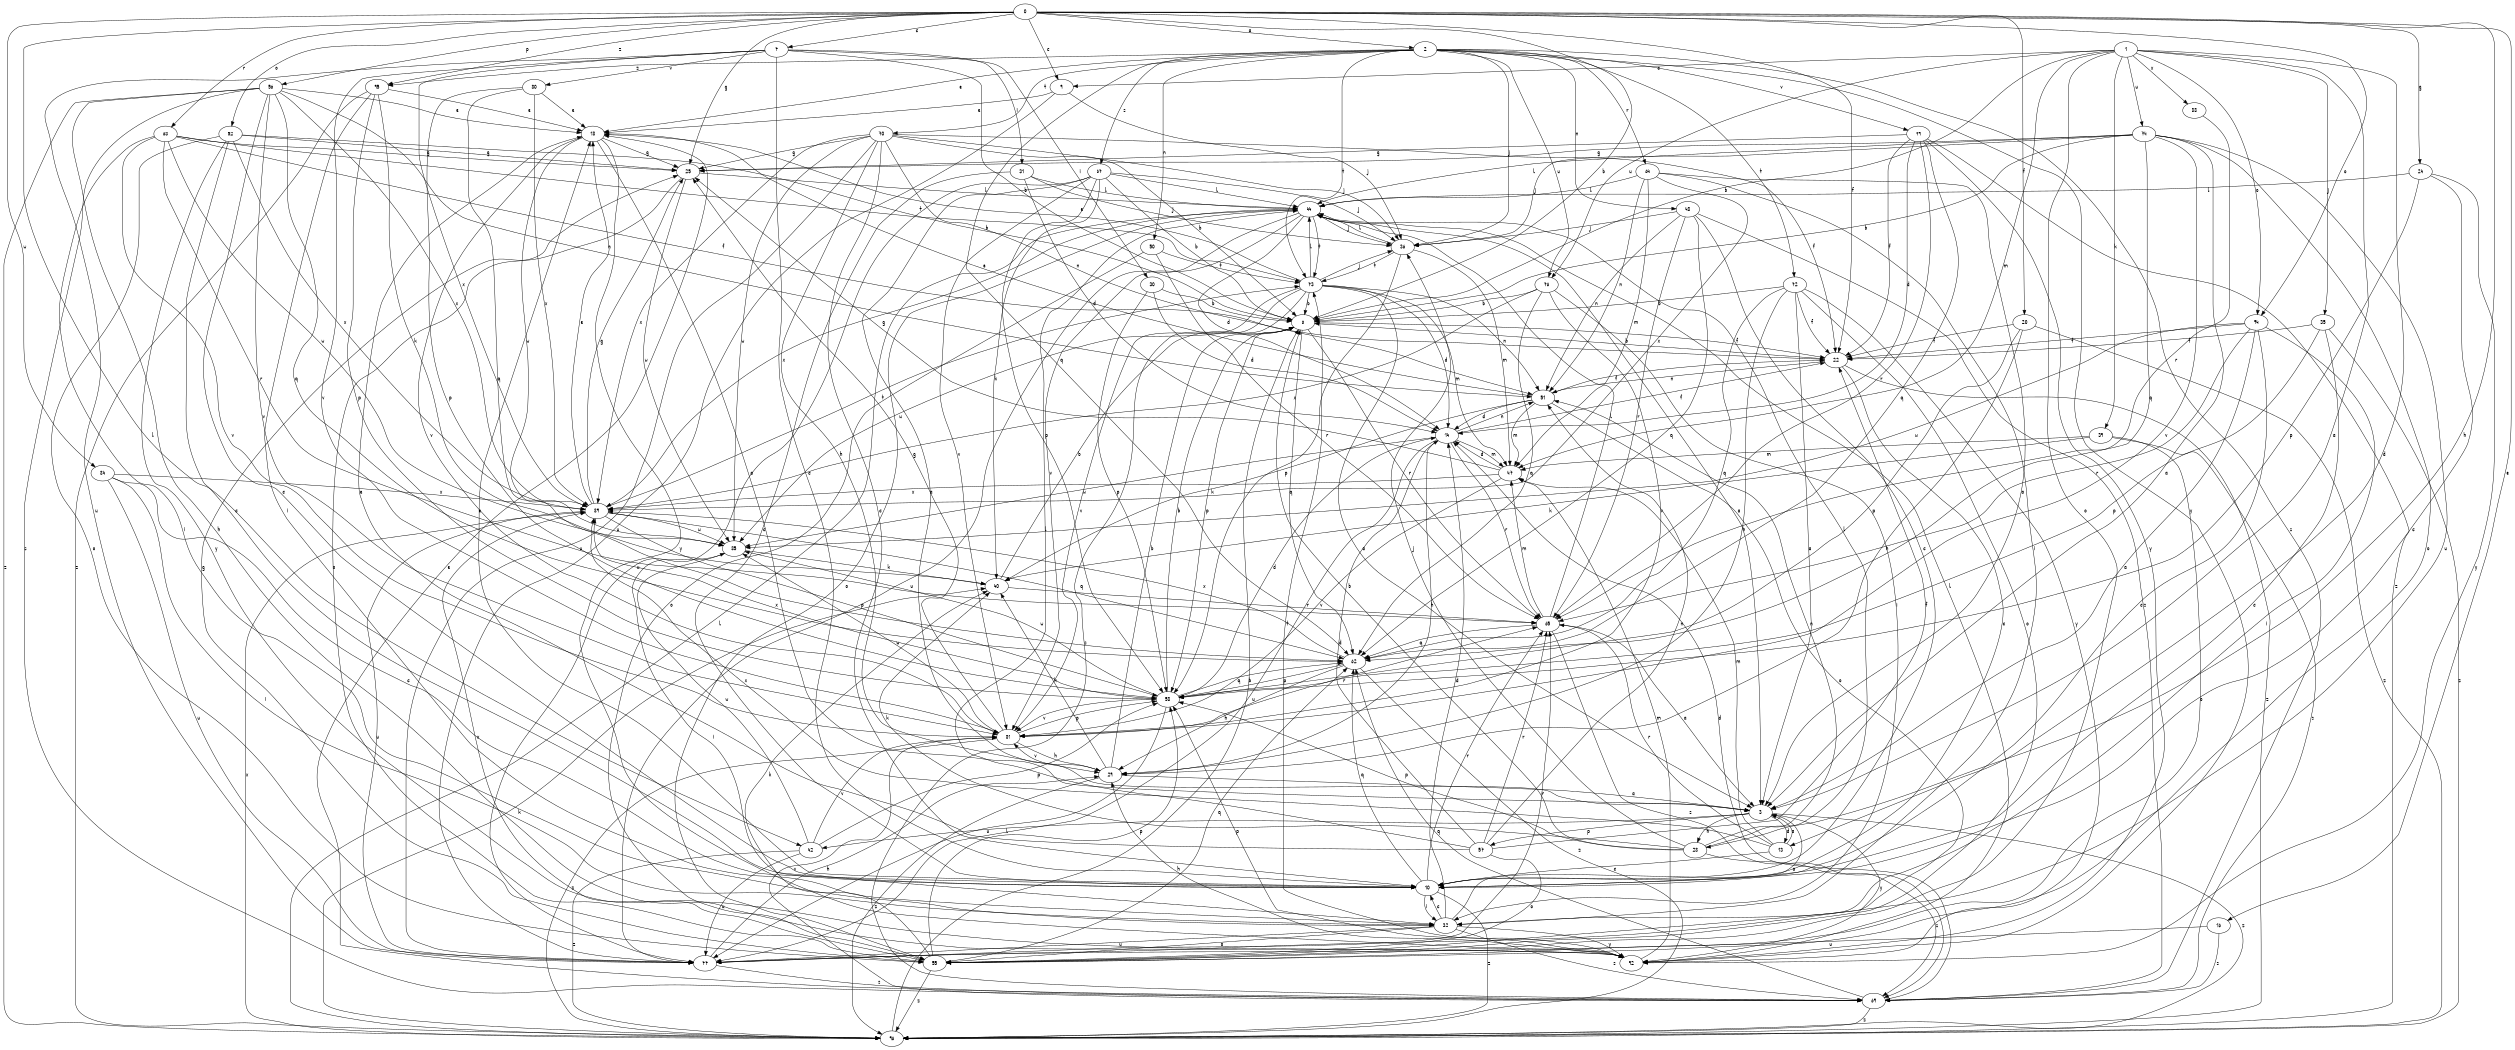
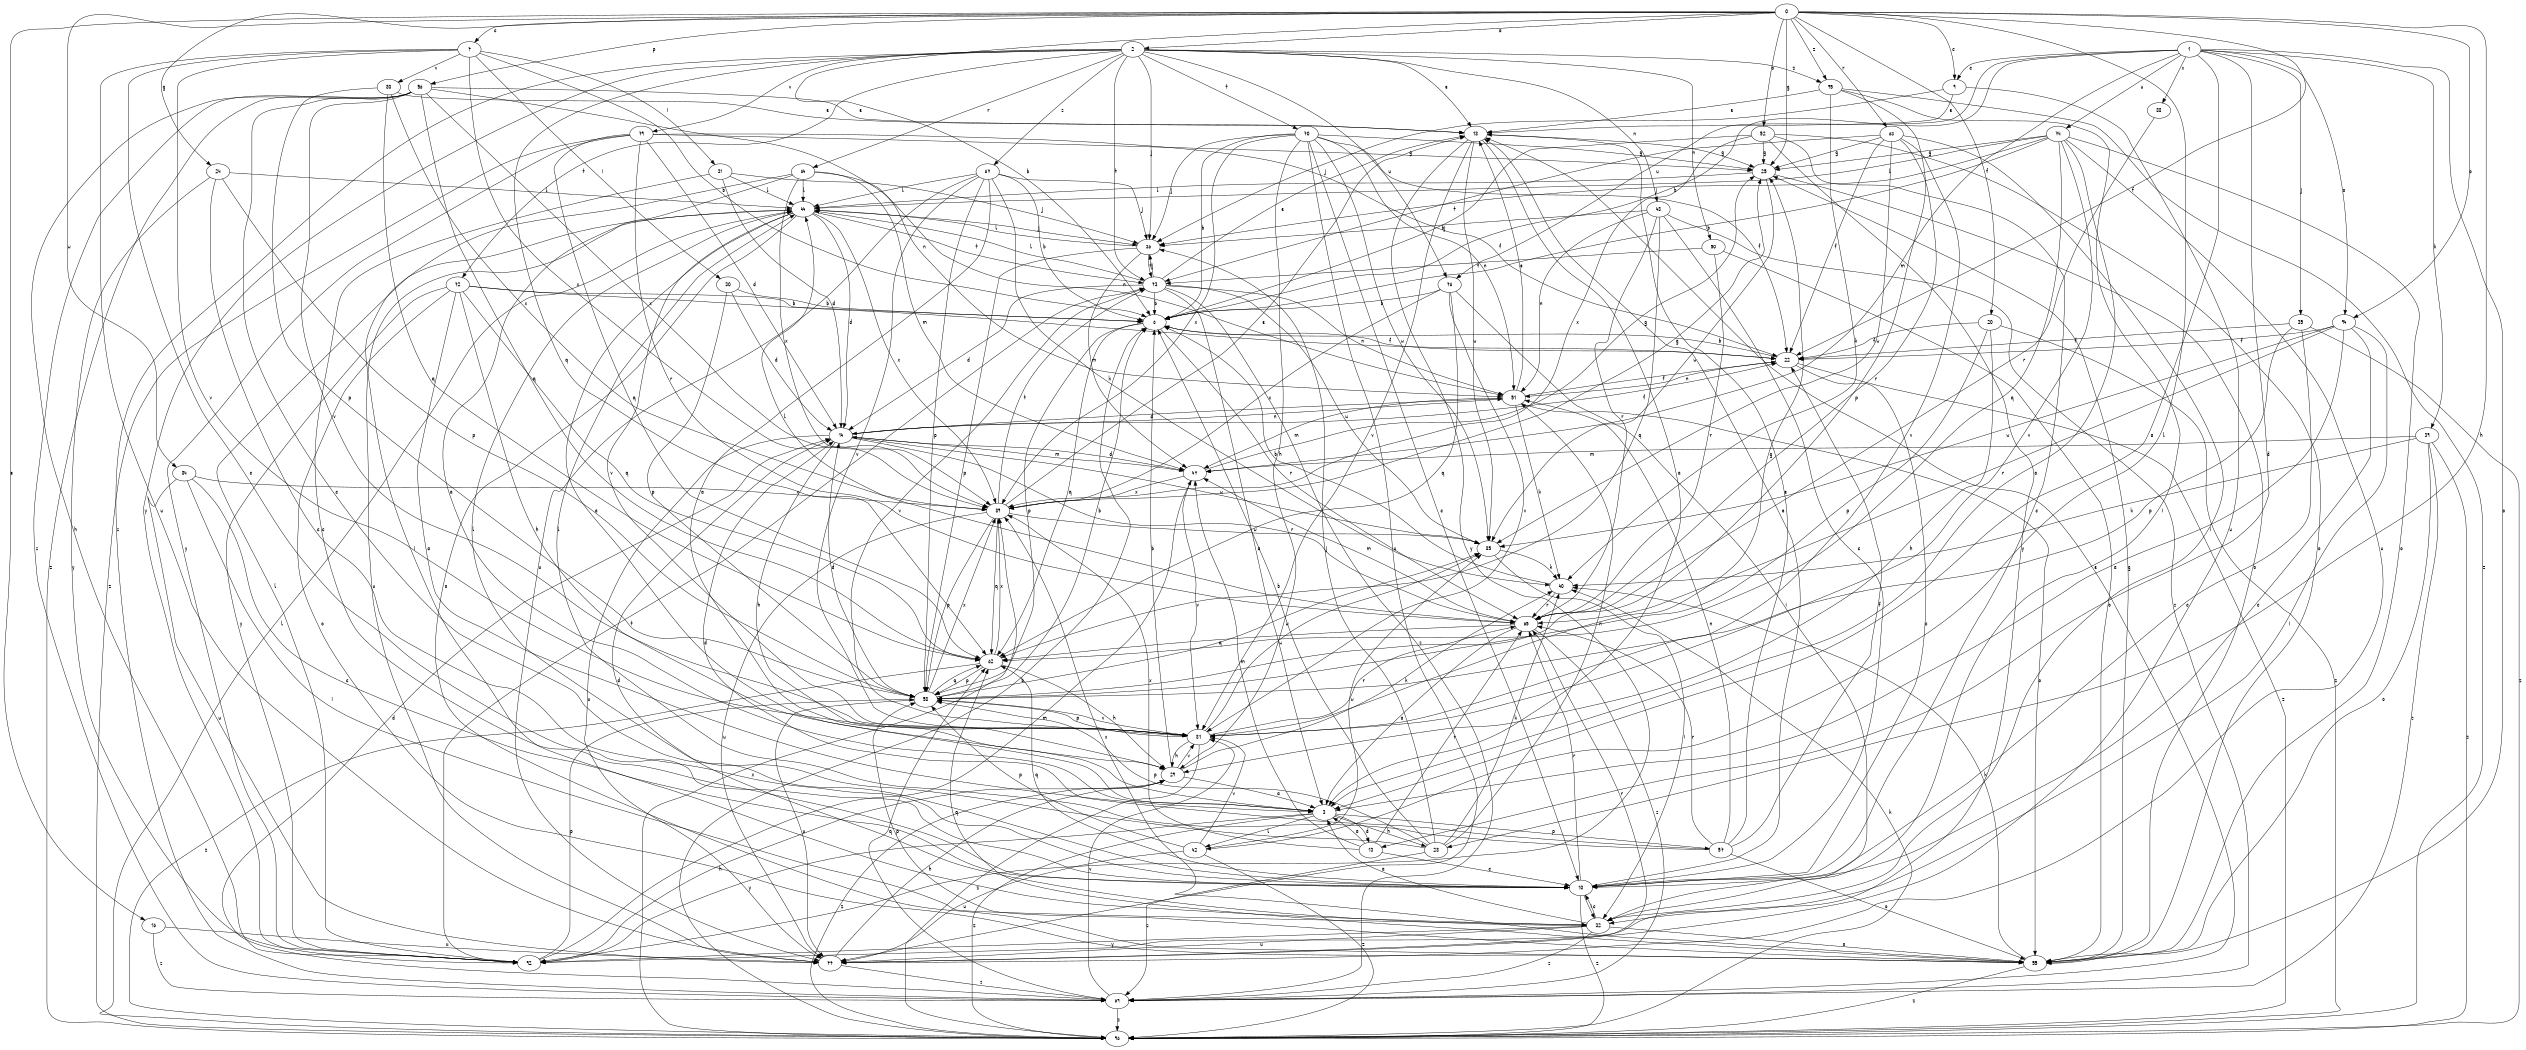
edge "73" -> "47": removed, label "m"
edge "39" -> "96": added, label "z"
